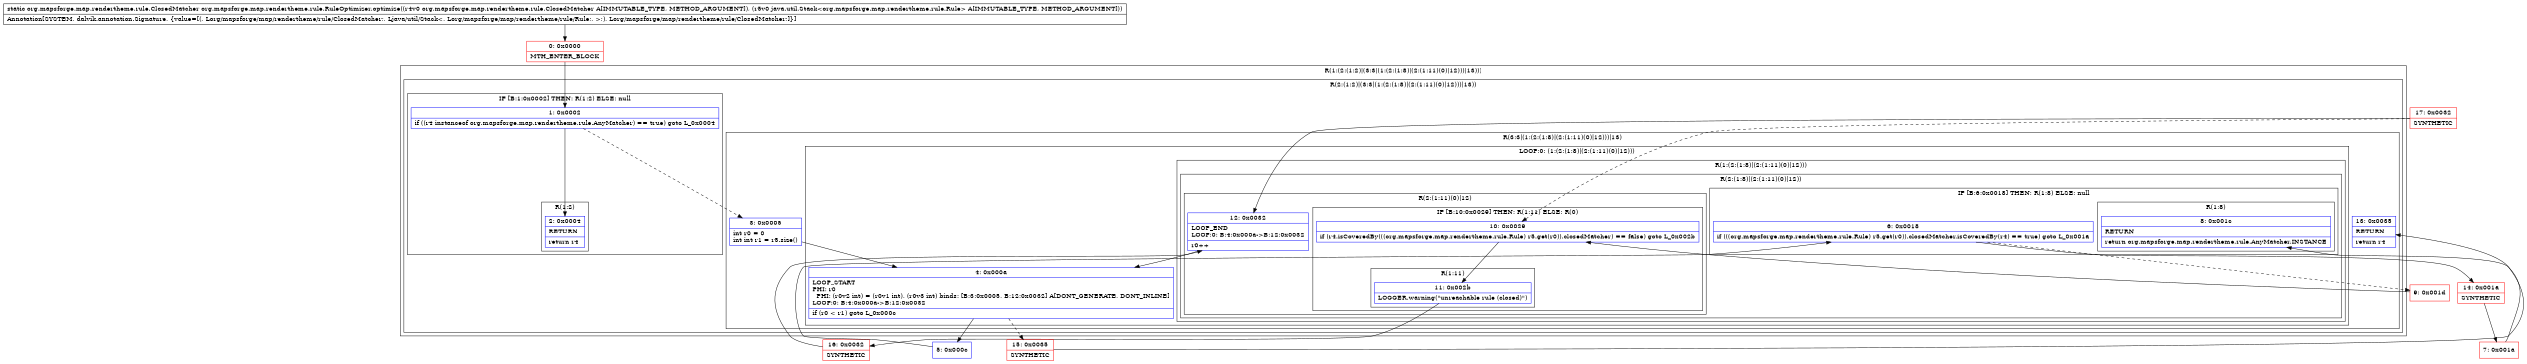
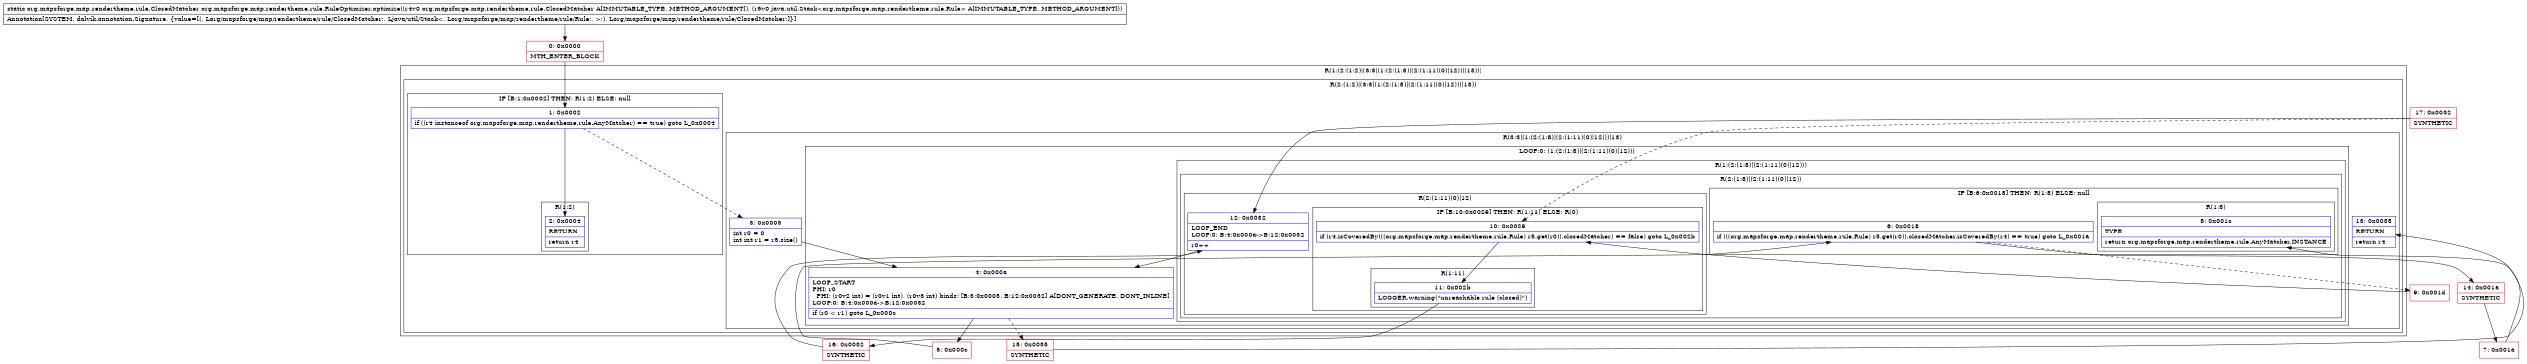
node "8: 0x001c": text "RETURN" -> "TYPE"
node "5: 0x000c": color blue -> red
